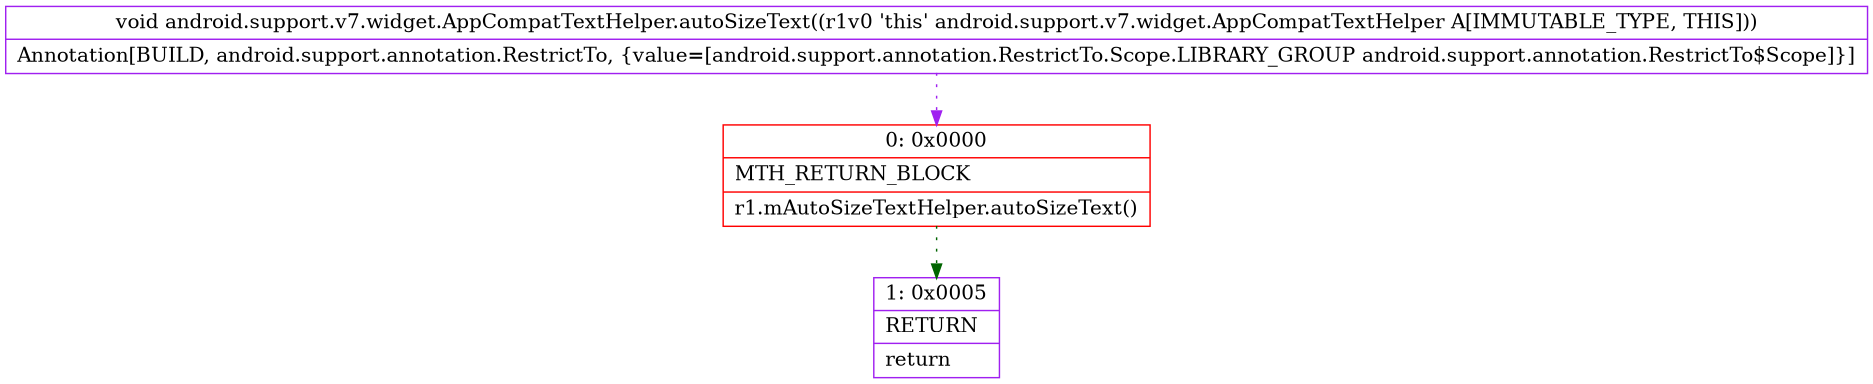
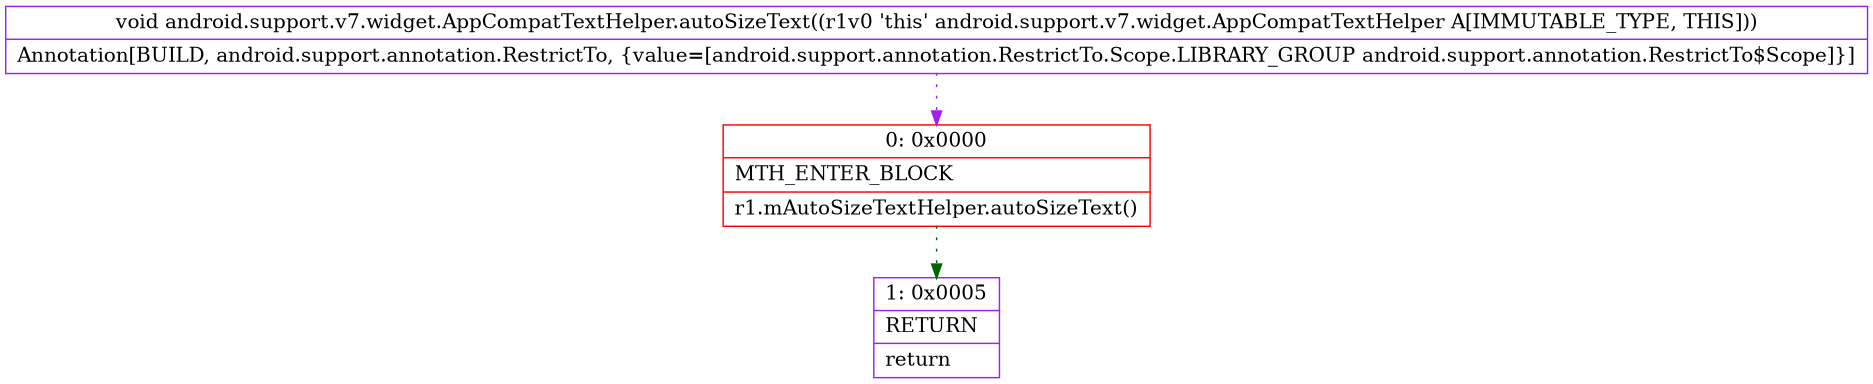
node "0: 0x0000": text "MTH_RETURN_BLOCK" -> "MTH_ENTER_BLOCK"
